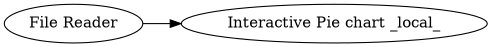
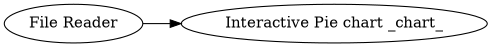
node "Interactive Pie chart _local_": label "Interactive Pie chart _local_" -> "Interactive Pie chart _chart_"
